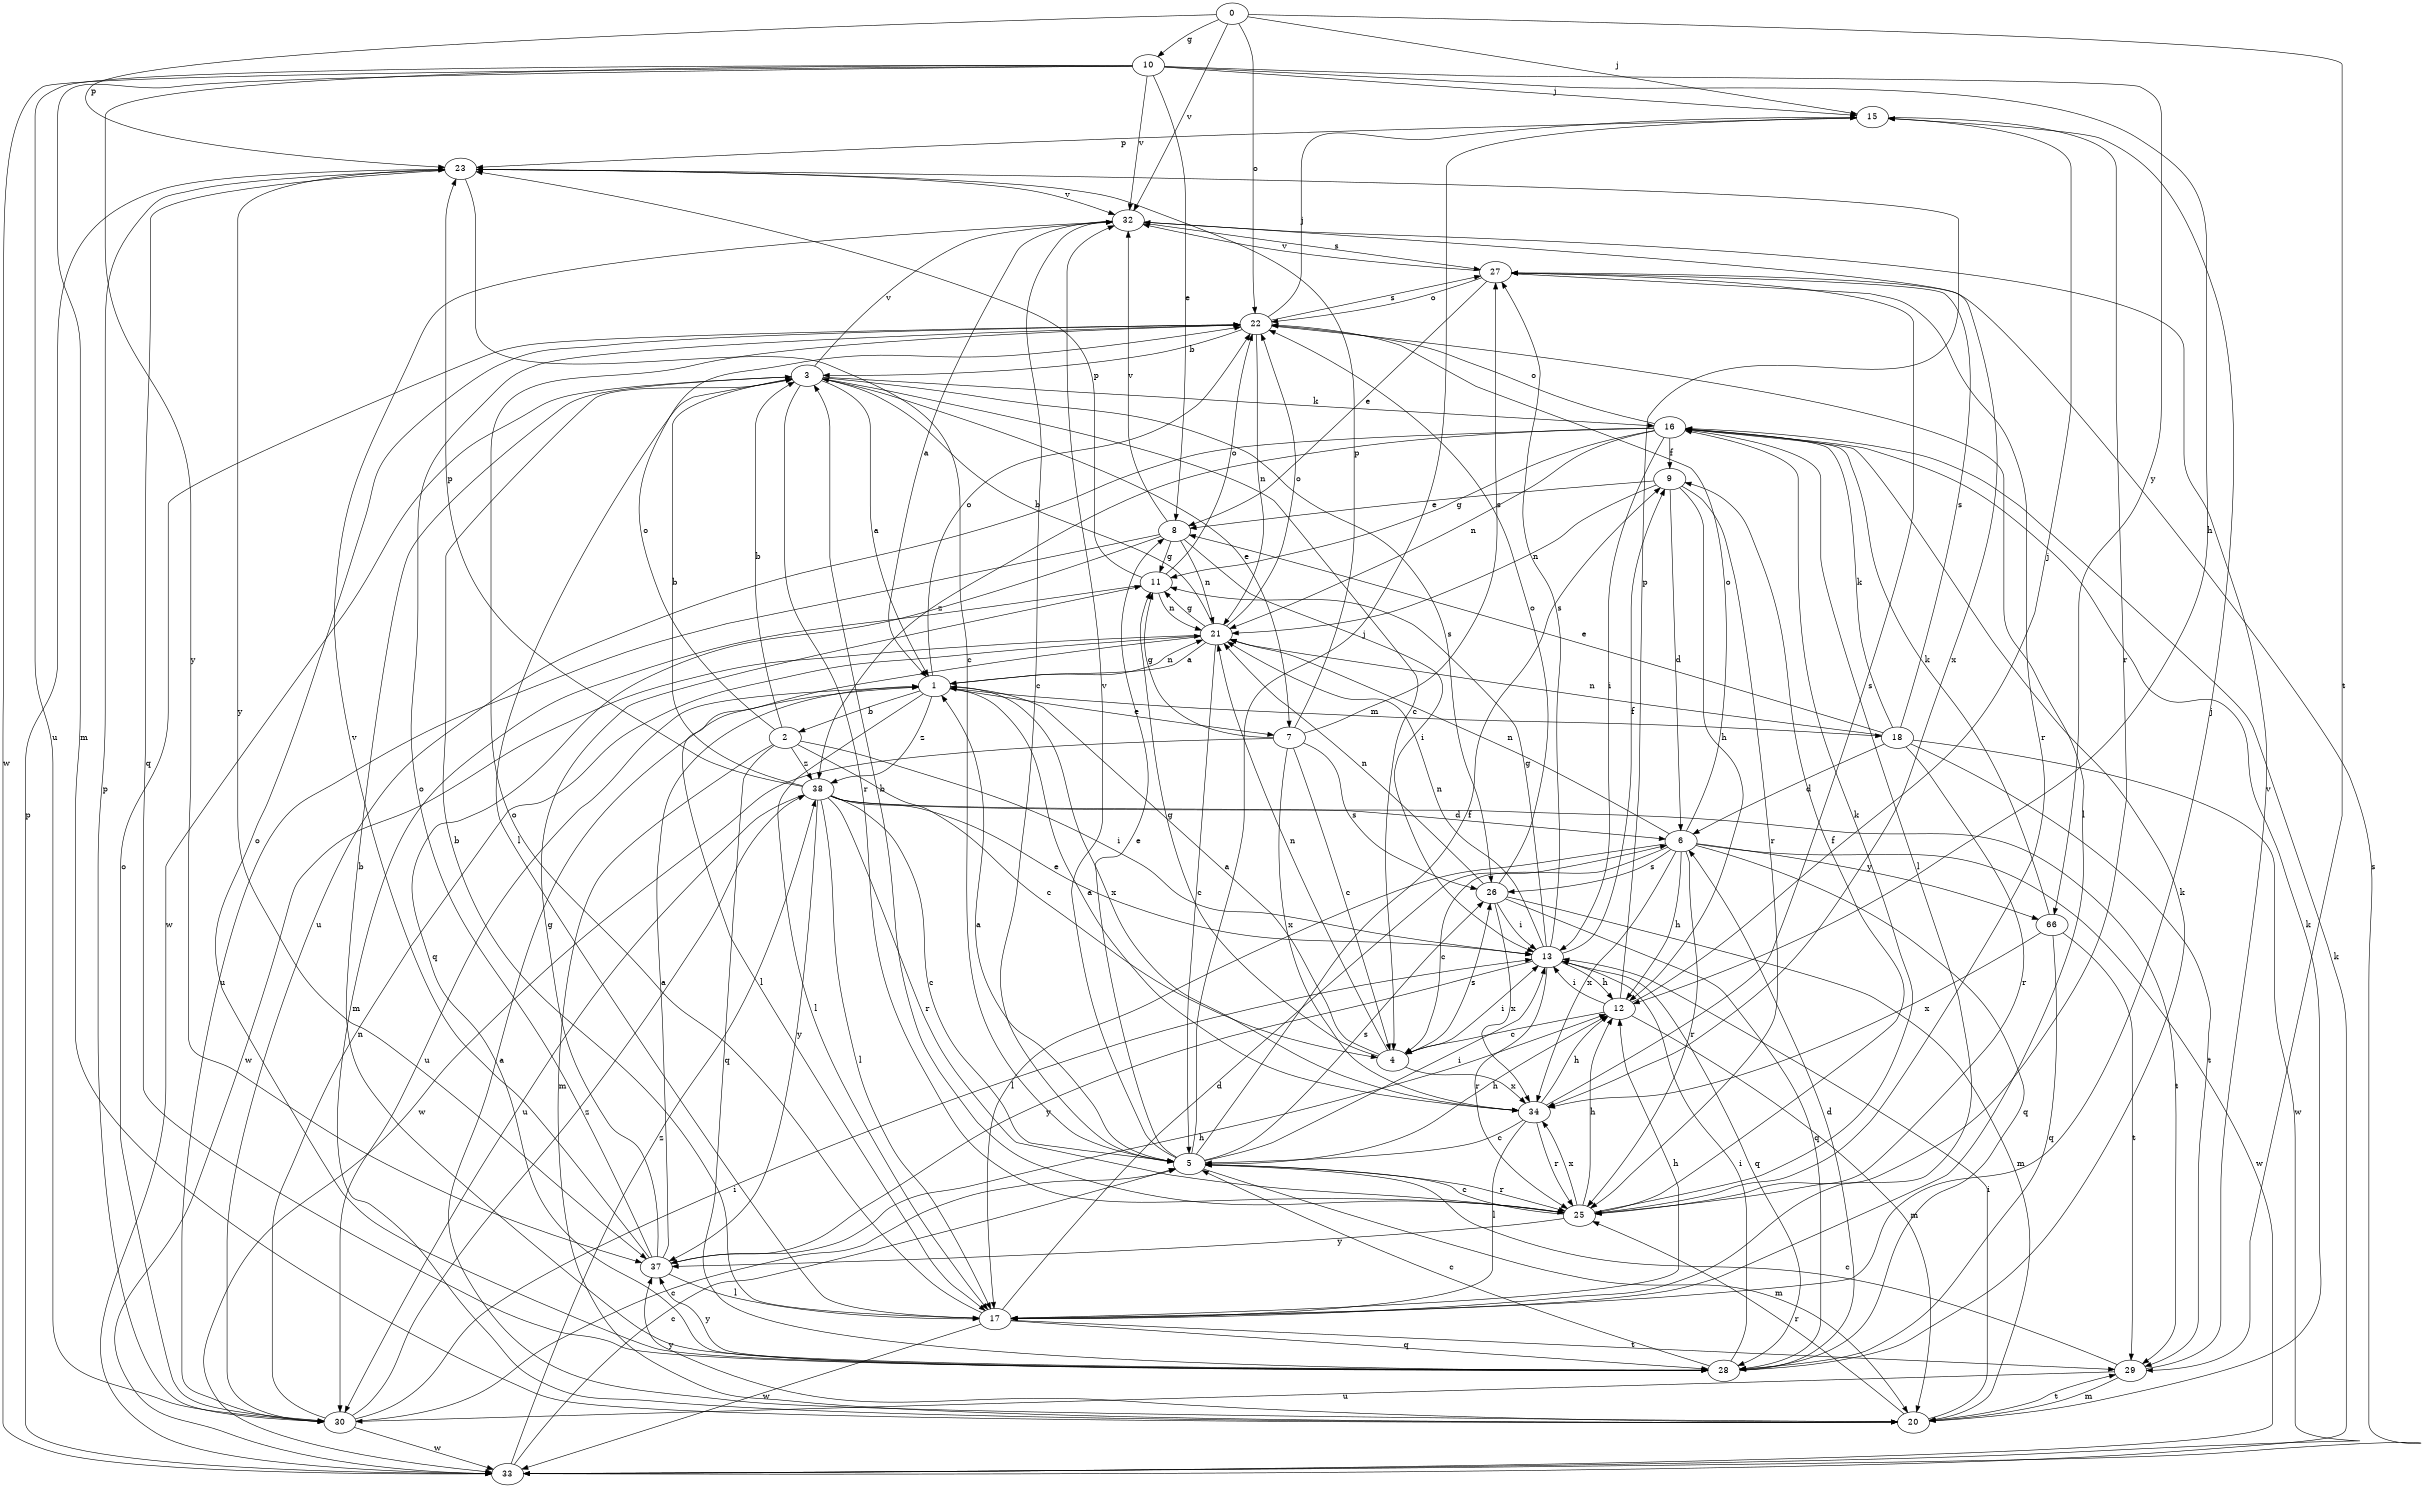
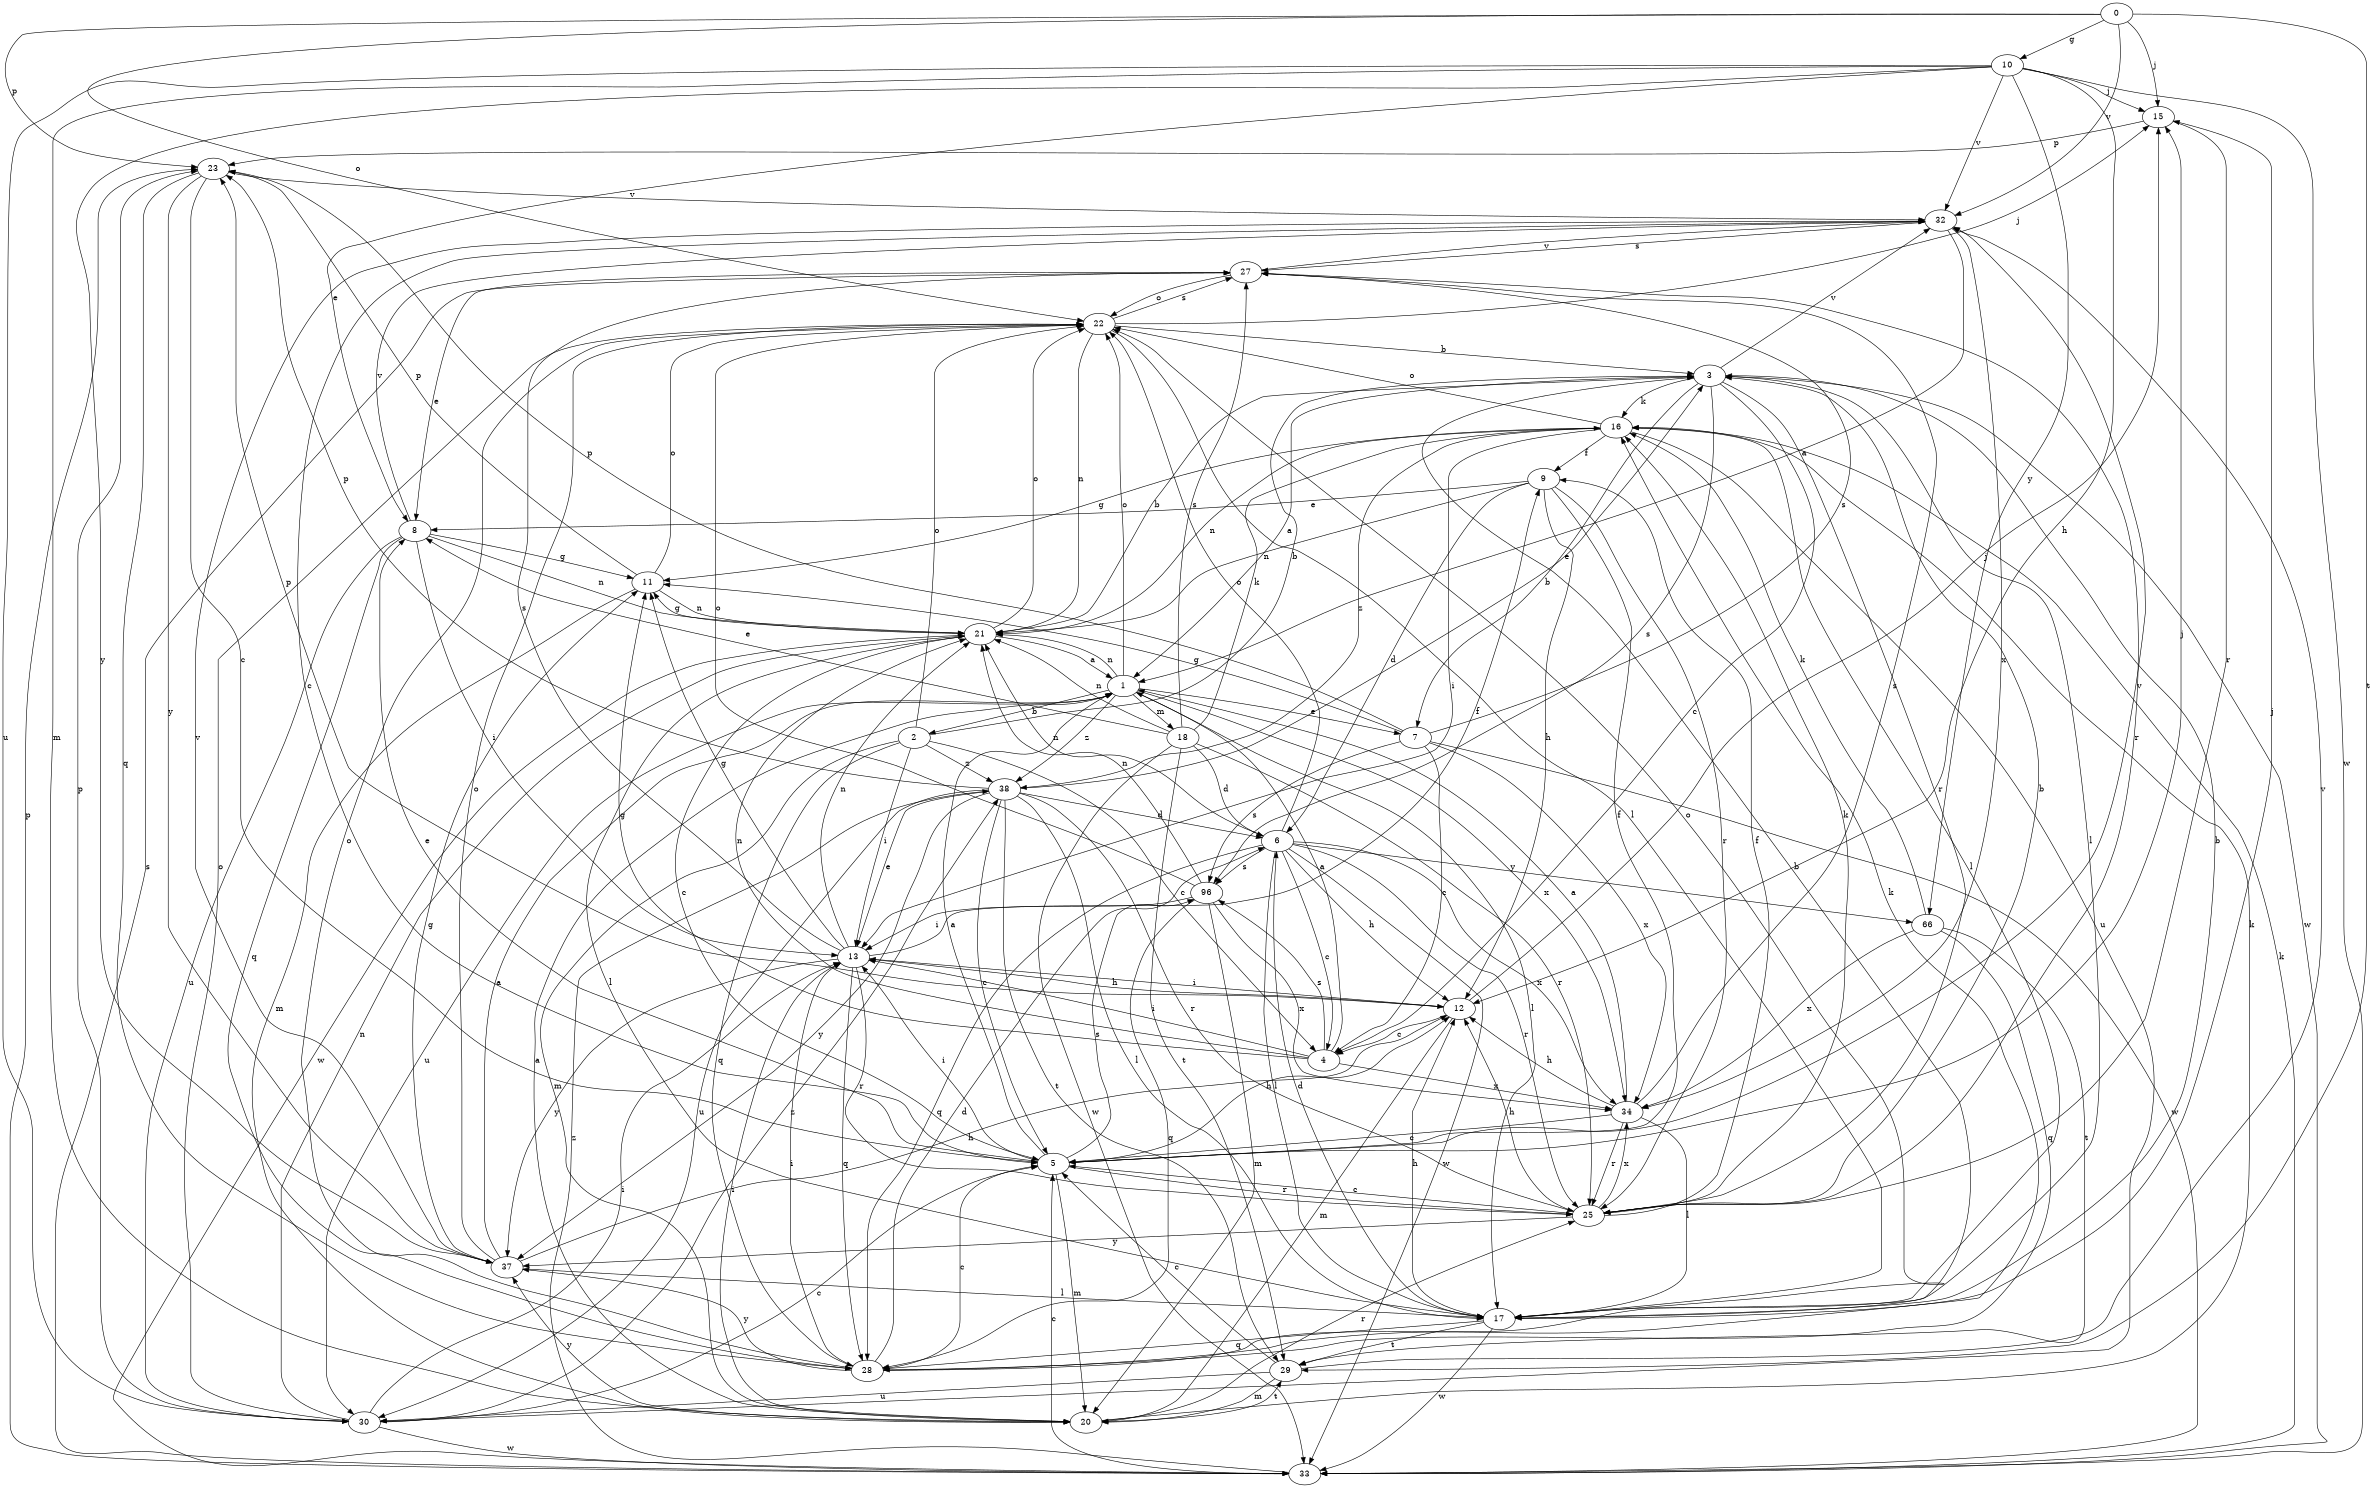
edge "5" -> "9": reversed
node "26": label "26" -> "96"
